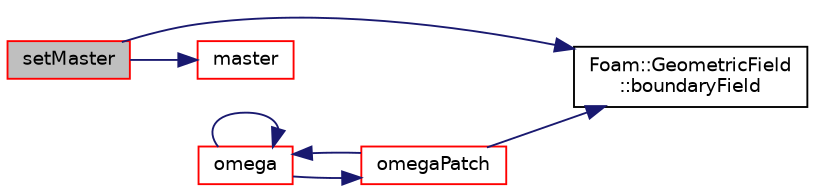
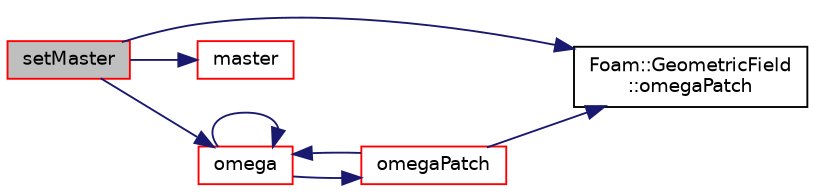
node "Foam::GeometricField ::boundaryField": label "Foam::GeometricField ::boundaryField" -> "Foam::GeometricField ::omegaPatch"
edge "setMaster" -> "omega": added
